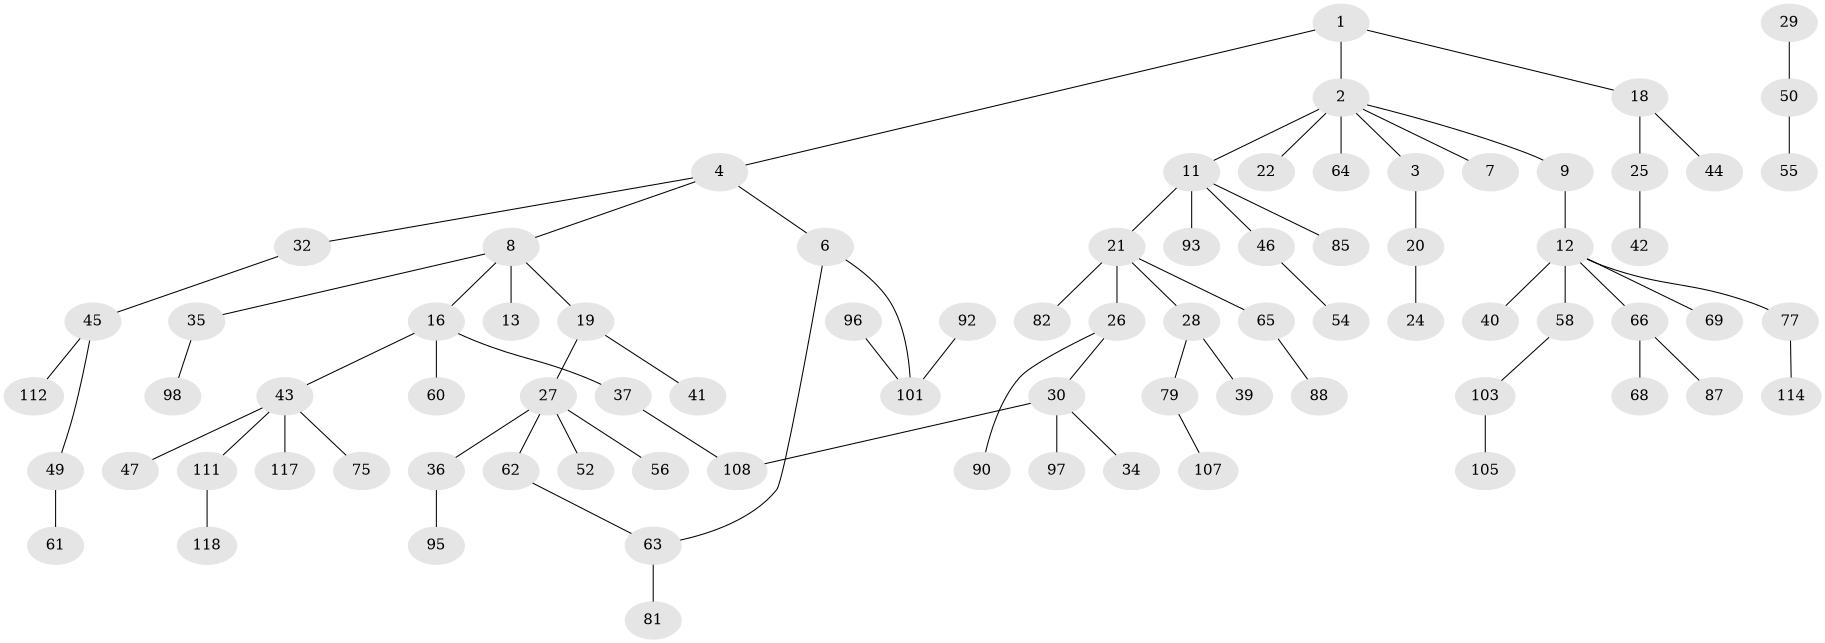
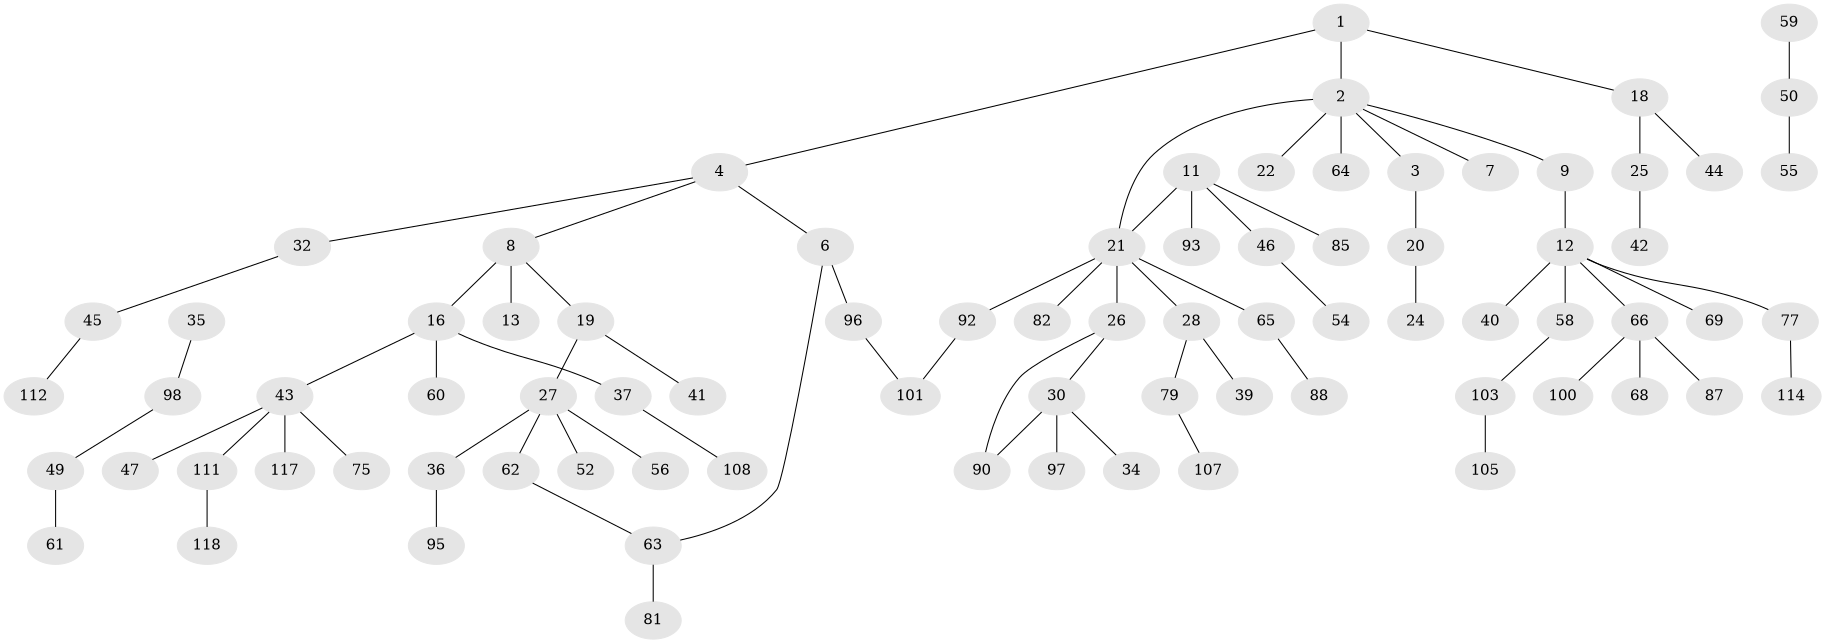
node "29": label "29" -> "59"
edge "2" -- "11": now "2" -- "21"
edge "8" -- "35": removed
edge "21" -- "92": added
edge "6" -- "101": now "6" -- "96"
node "100": added
edge "45" -- "49": now "98" -- "49"
edge "30" -- "108": now "30" -- "90"
